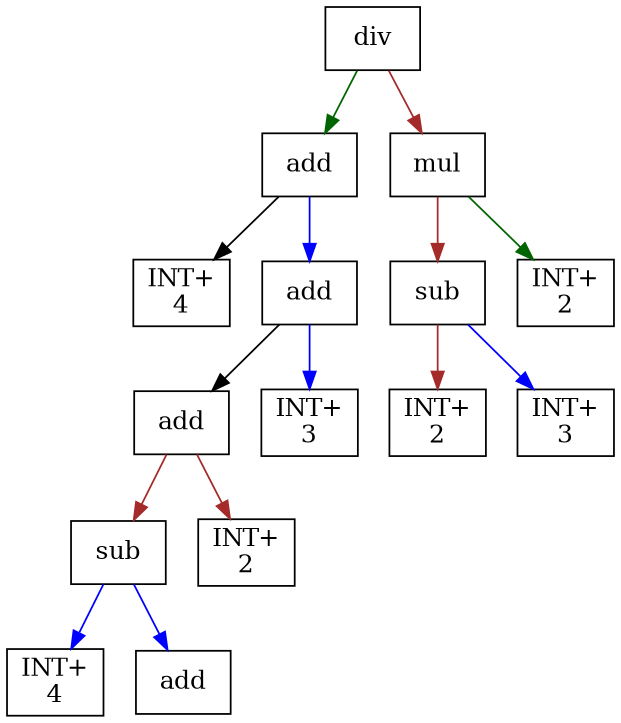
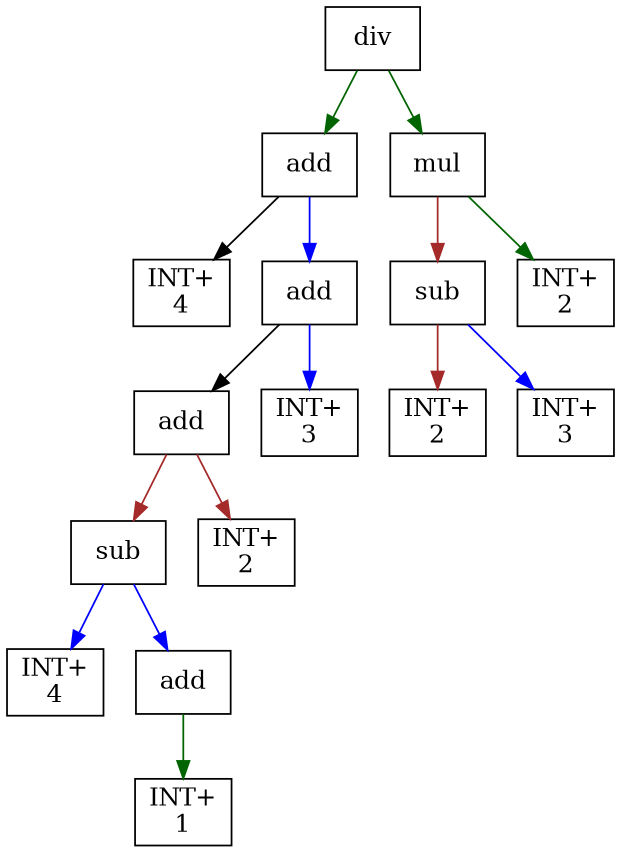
edge "div" -> "mul": color brown -> darkgreen
node "INT+ 1": added
